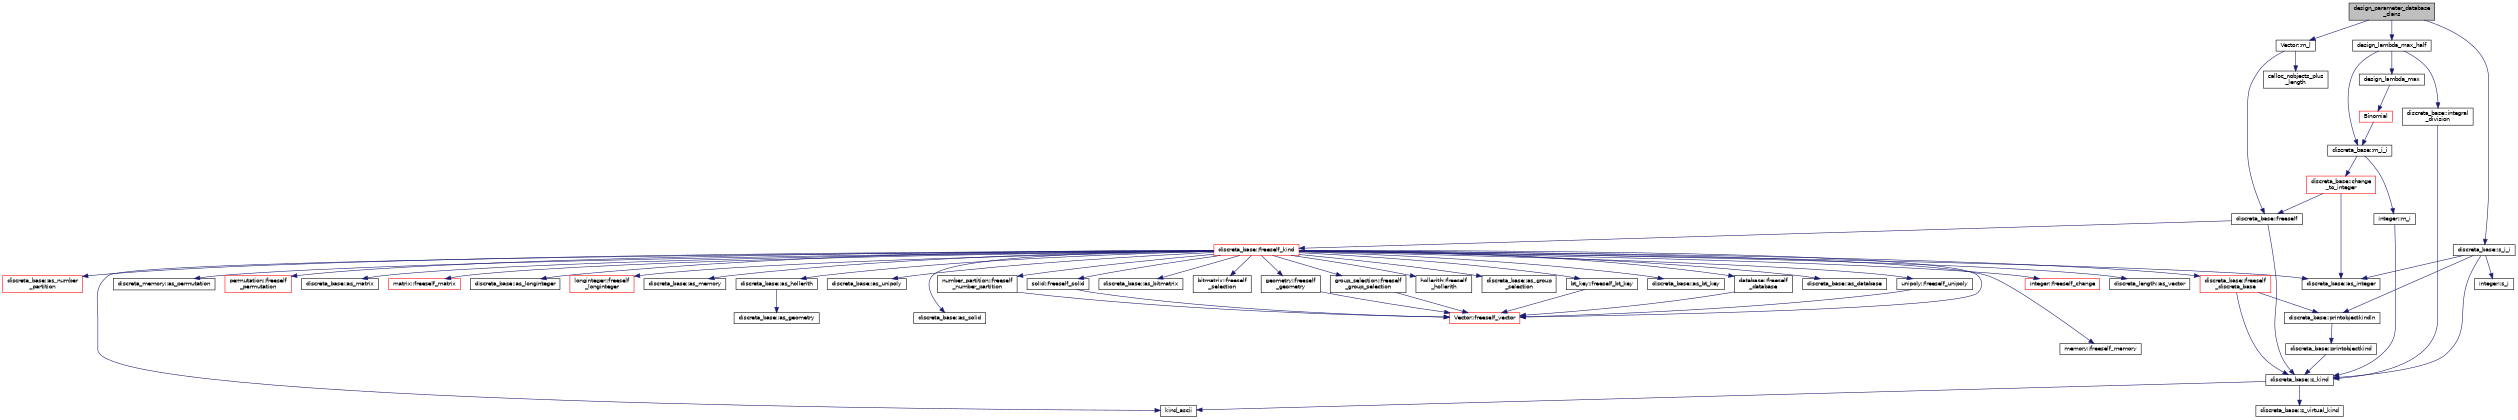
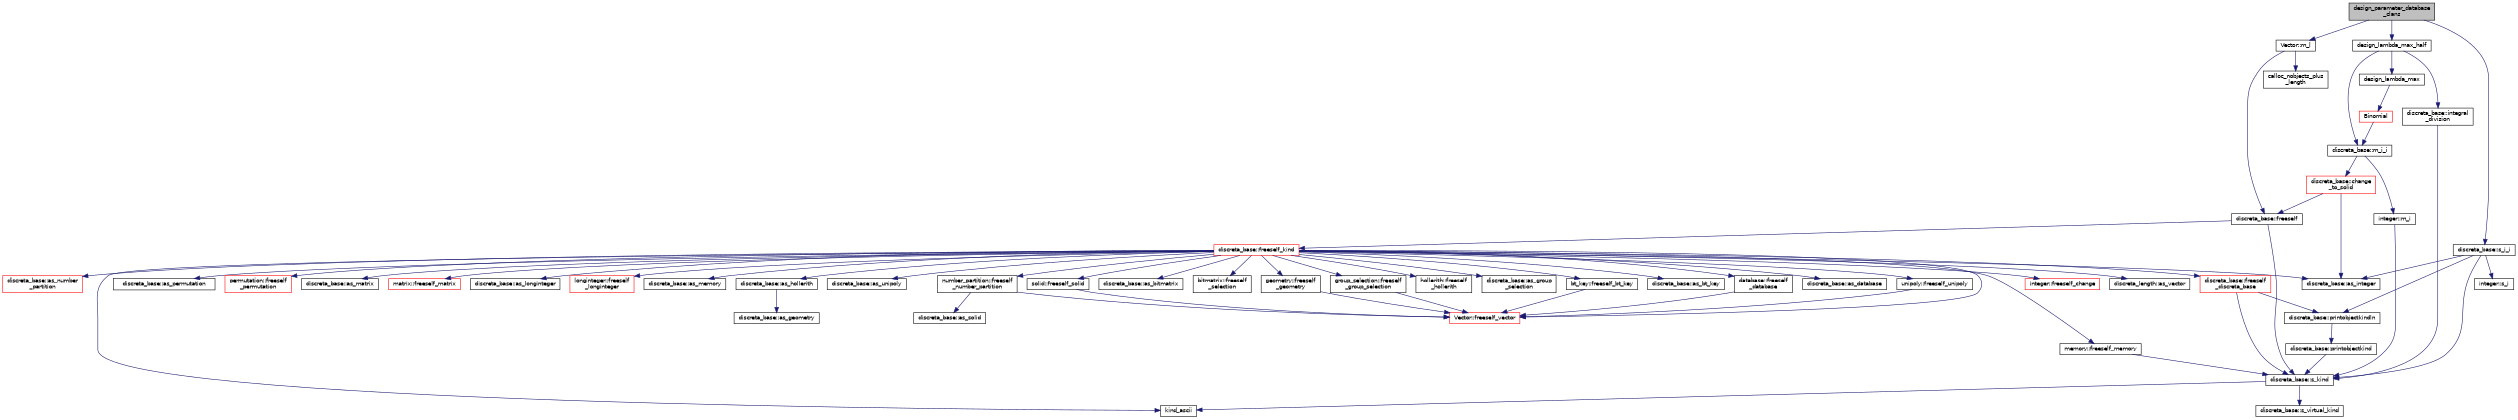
node "discreta_base::change _to_integer": label "discreta_base::change _to_integer" -> "discreta_base::change _to_solid"
edge "discreta_base::freeself_kind" -> "discreta_base::as_solid": now "number_partition::freeself _number_partition" -> "discreta_base::as_solid"
node "discreta_memory::as_permutation": label "discreta_memory::as_permutation" -> "discreta_base::as_permutation"
edge "memory::freeself_memory" -> "discreta_base::s_kind": added
